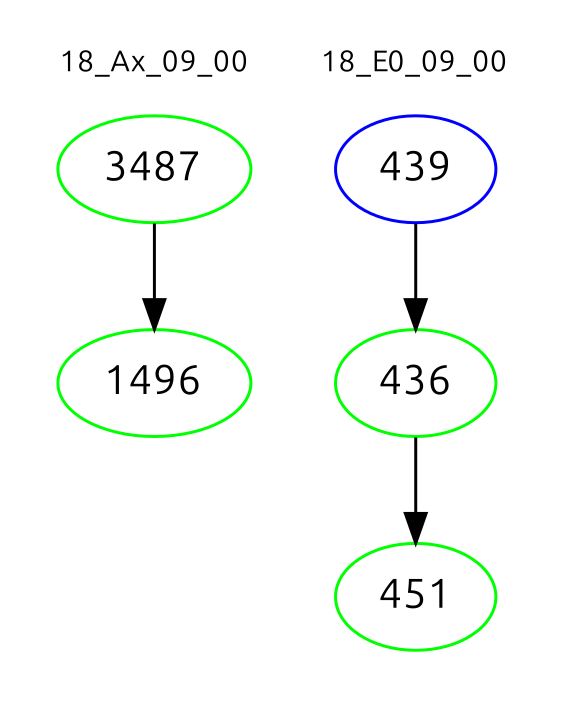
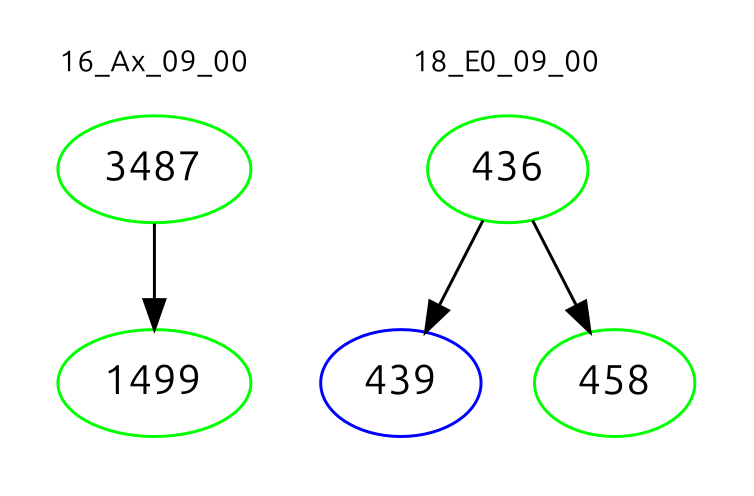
cluster "18_Ax_09_00": label "18_Ax_09_00" -> "16_Ax_09_00"
edge "439" -> "436": reversed
node "1496": label "1496" -> "1499"
node "451": label "451" -> "458"
